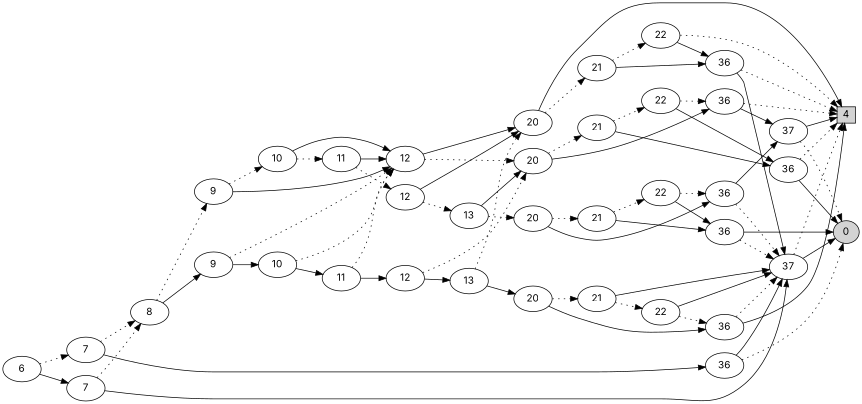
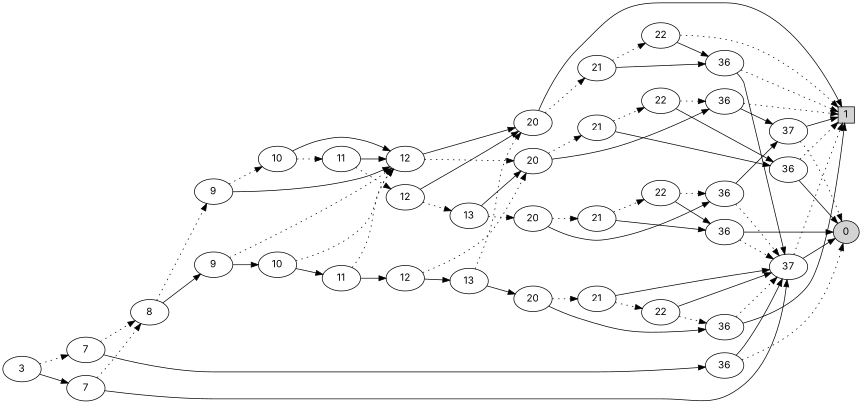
node "4": label "4" -> "1"
node "6": label "6" -> "3"
